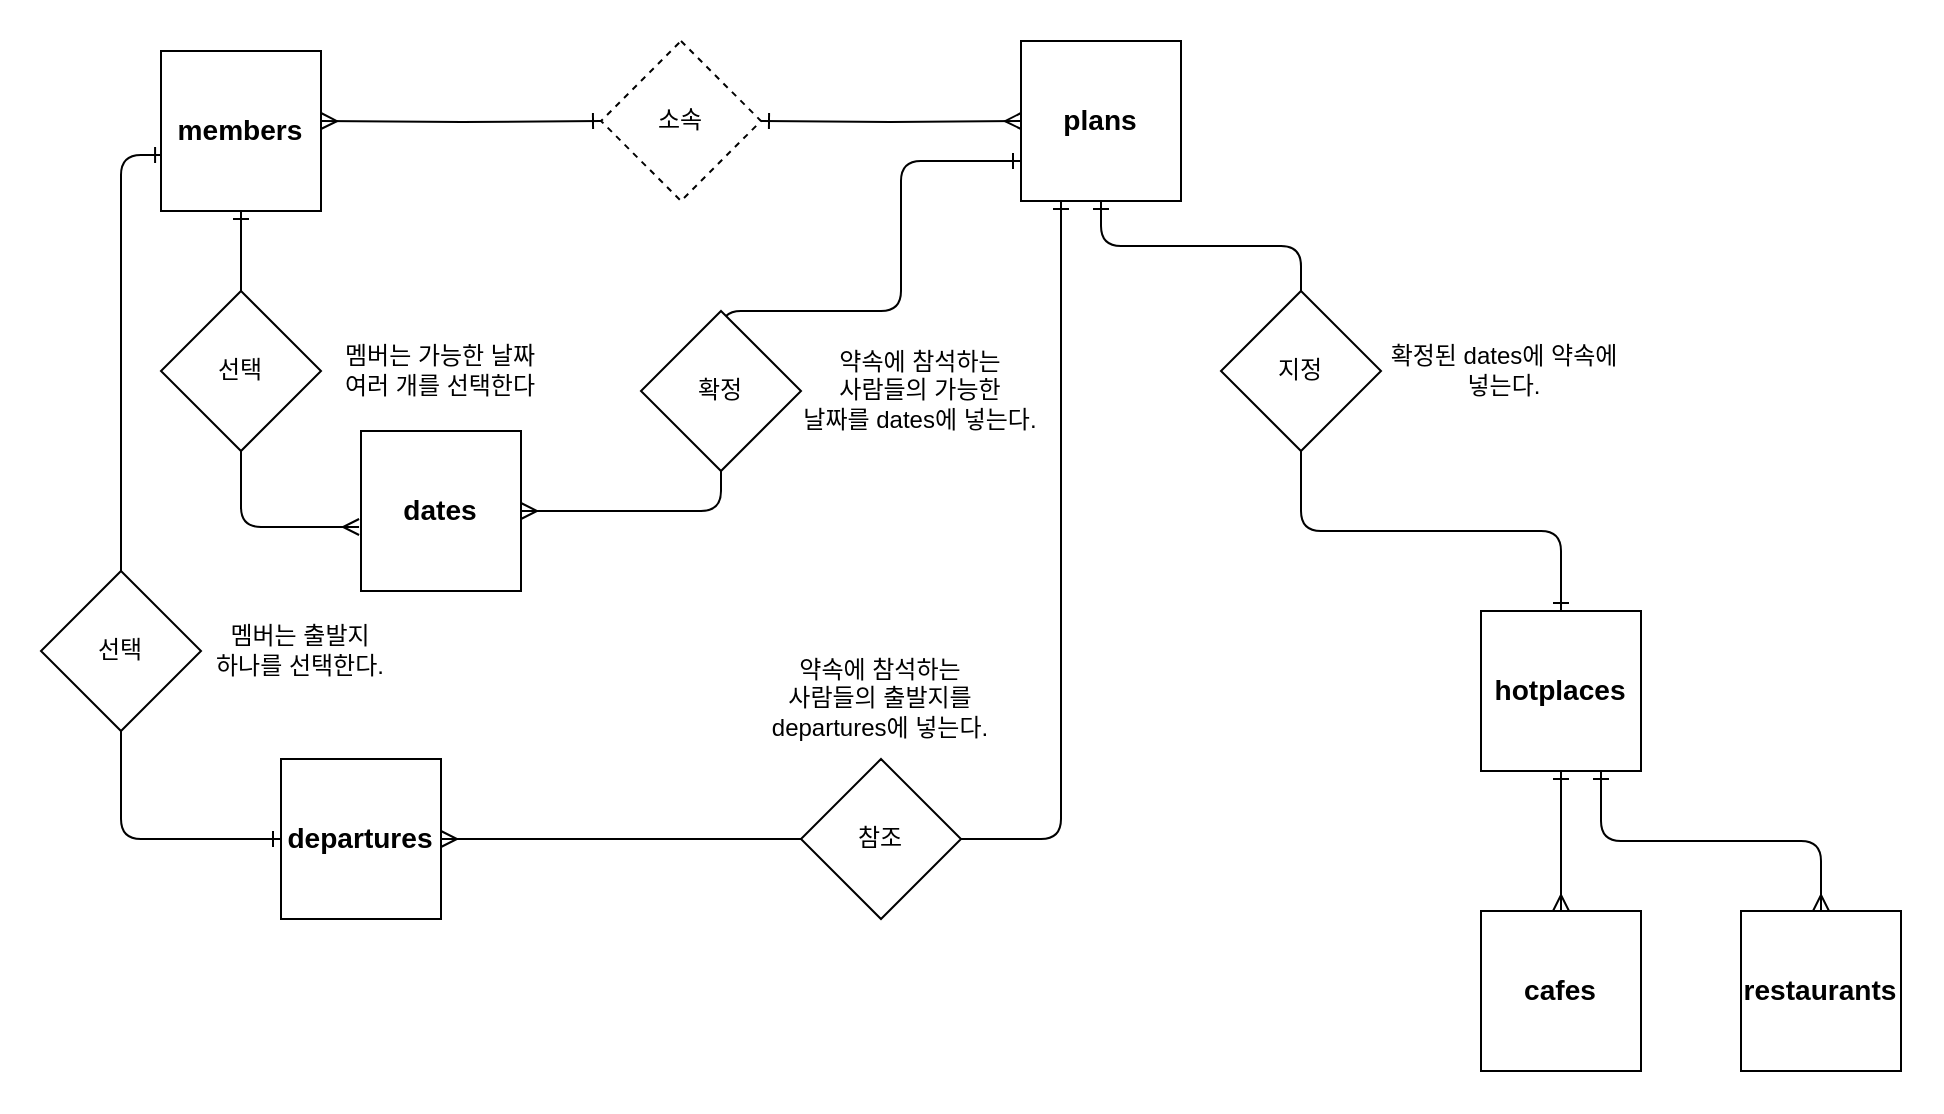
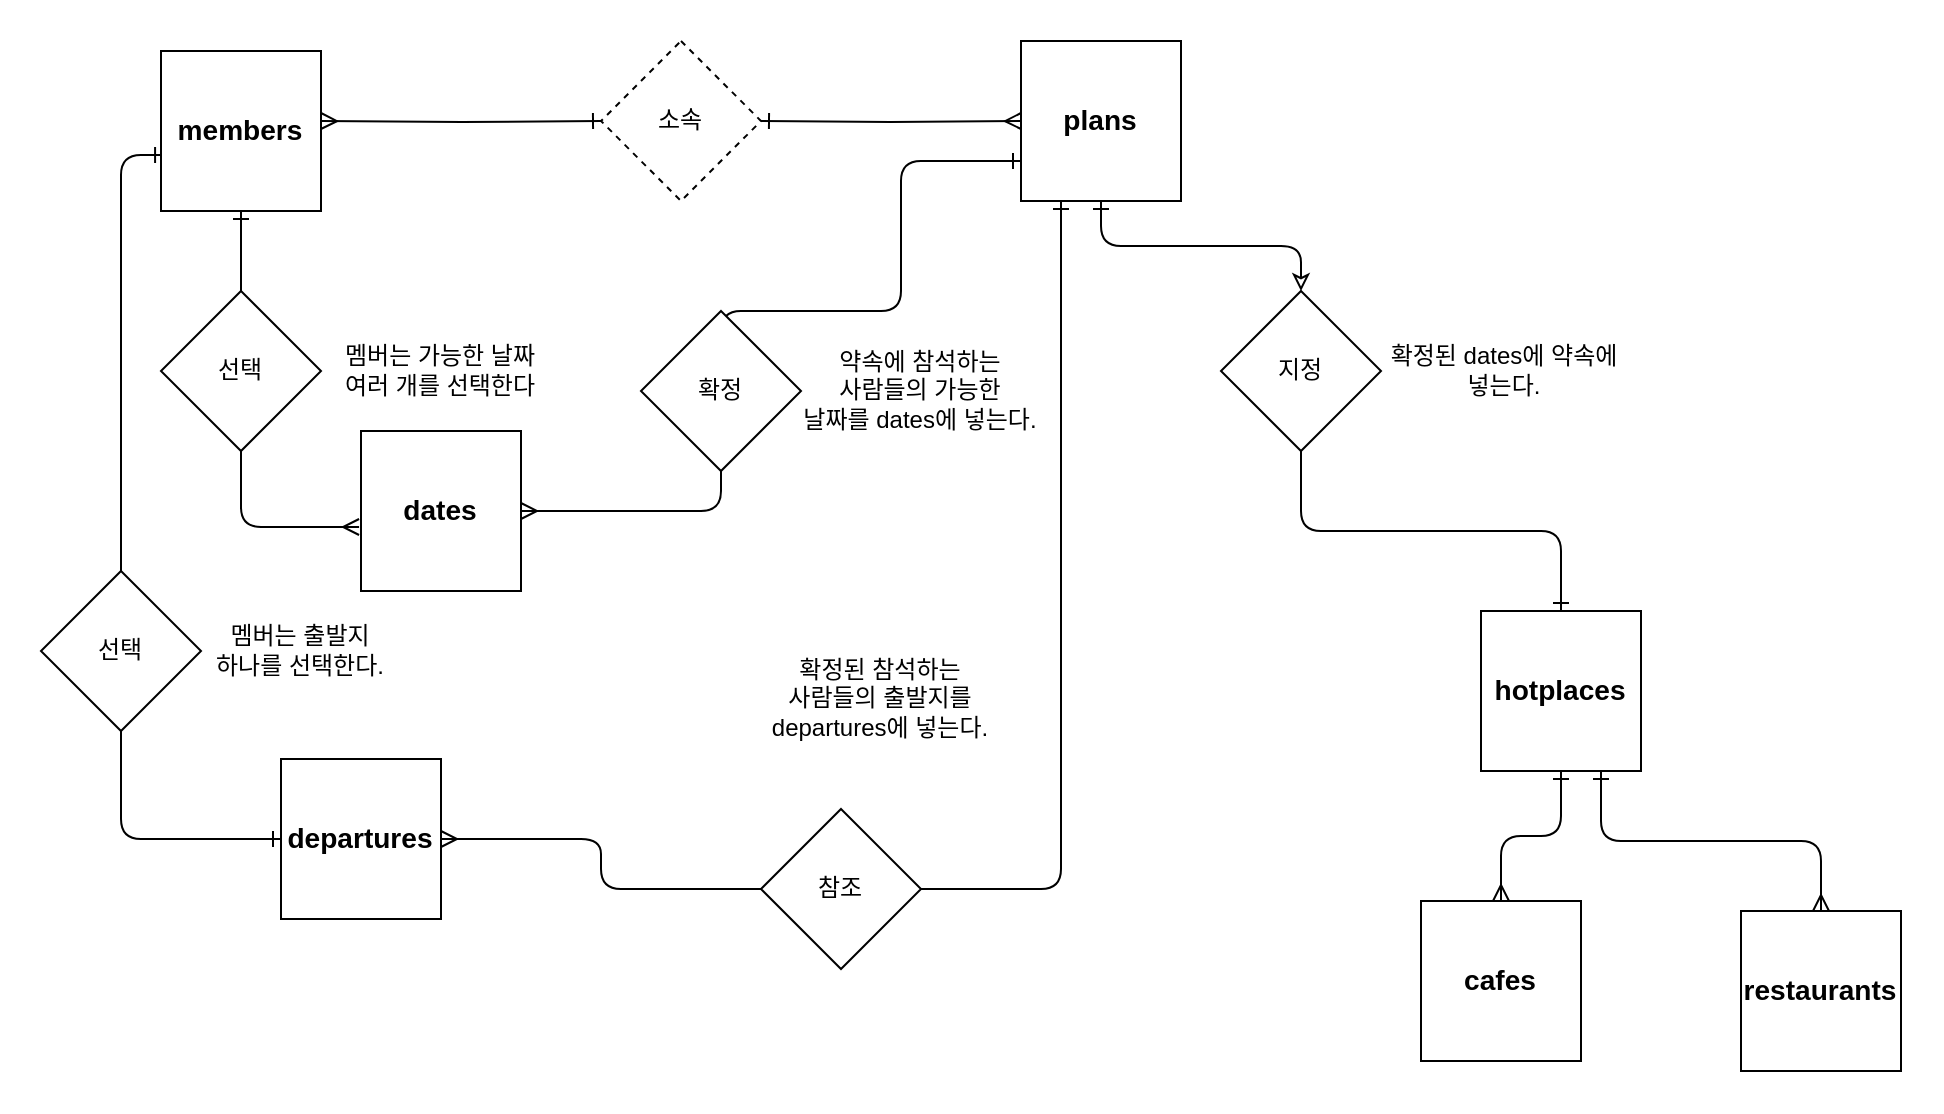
edge "지정" -> "plans": arrowhead none -> classic
node "약속에 참석하는 사람들의 출발지를 departures에 넣는다.": label "약속에 참석하는 사람들의 출발지를 departures에 넣는다." -> "확정된 참석하는 사람들의 출발지를 departures에 넣는다."
node "참조": moved (881, 839) -> (841, 889)
node "cafes": moved (1561, 991) -> (1501, 981)
